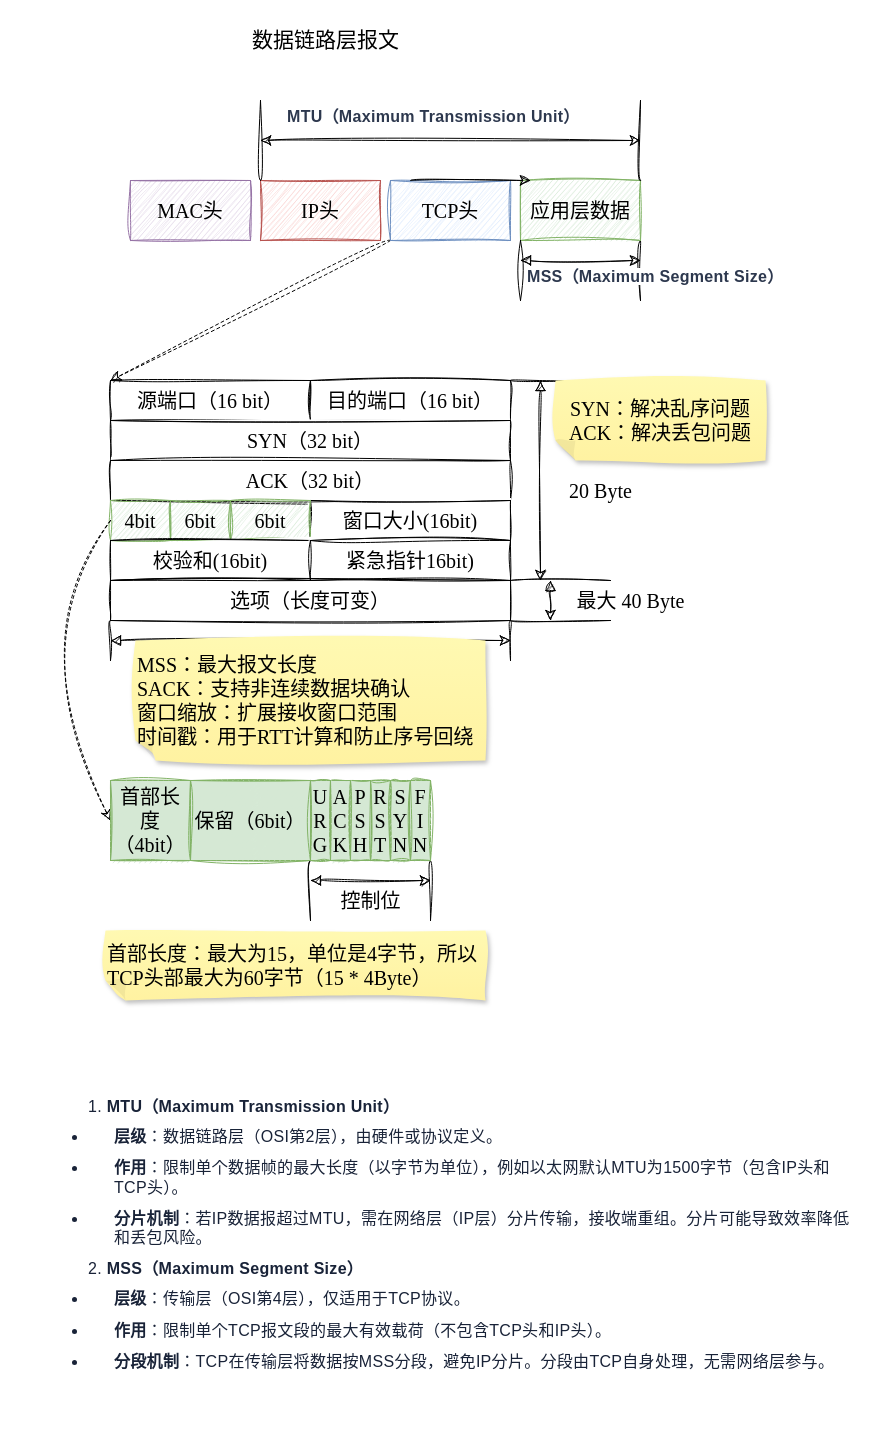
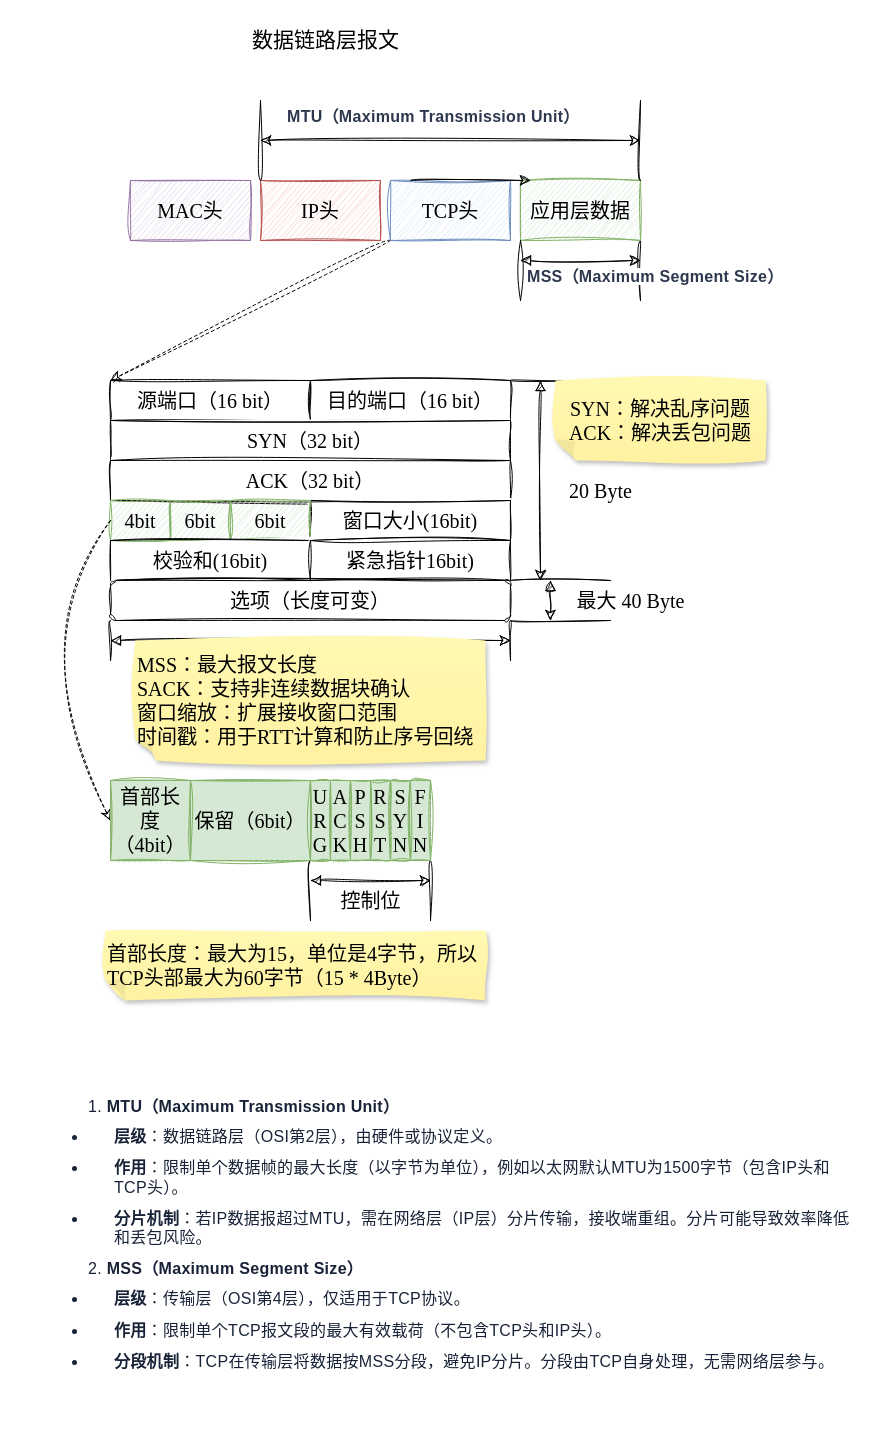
node "选项（长度可变）": shape rectangle -> rounded rectangle
